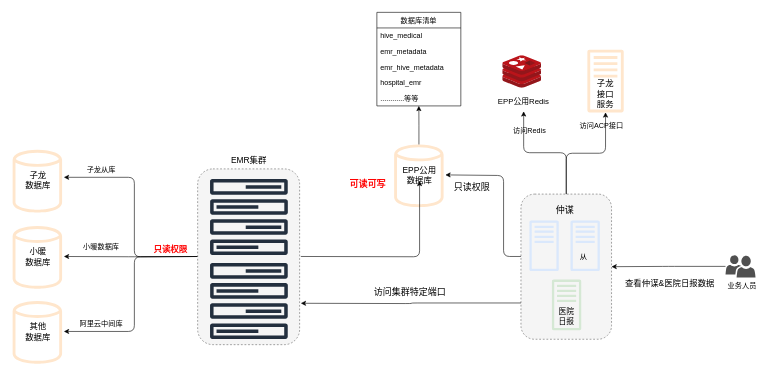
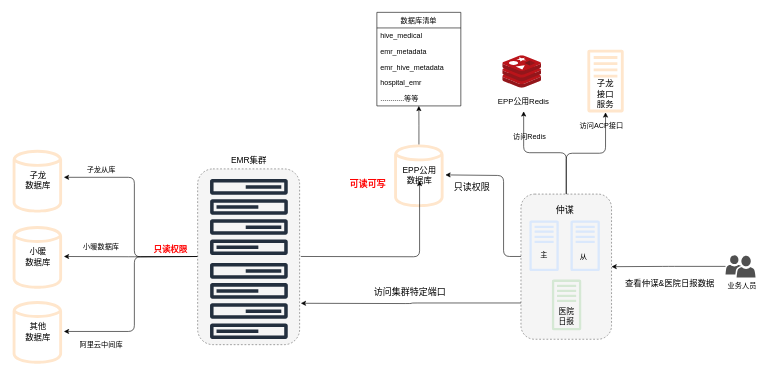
node "访问Redis": moved (530, 131) -> (530, 137)
node "主": added
node "阿里云中间库": moved (101, 324) -> (101, 345)
